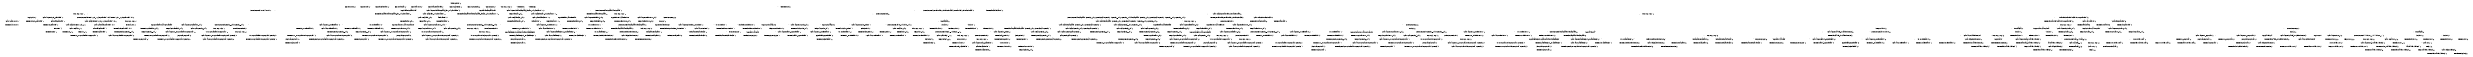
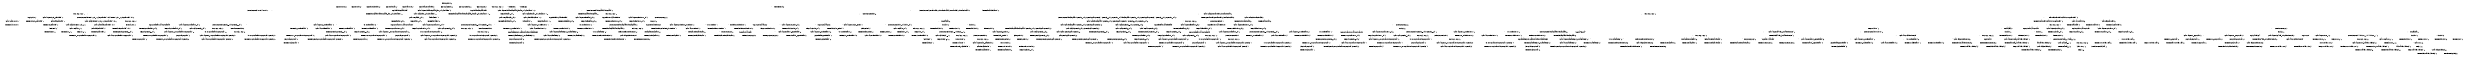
node "(IDENTIFIER,line,replaceTokens(line))": added
